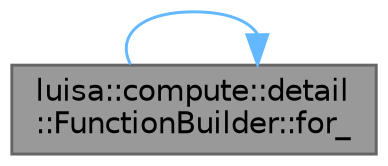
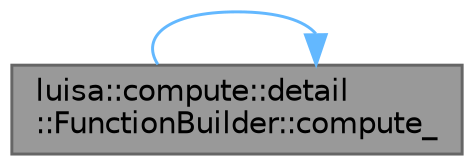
node "luisa::compute::detail ::FunctionBuilder::for_": label "luisa::compute::detail ::FunctionBuilder::for_" -> "luisa::compute::detail ::FunctionBuilder::compute_"
